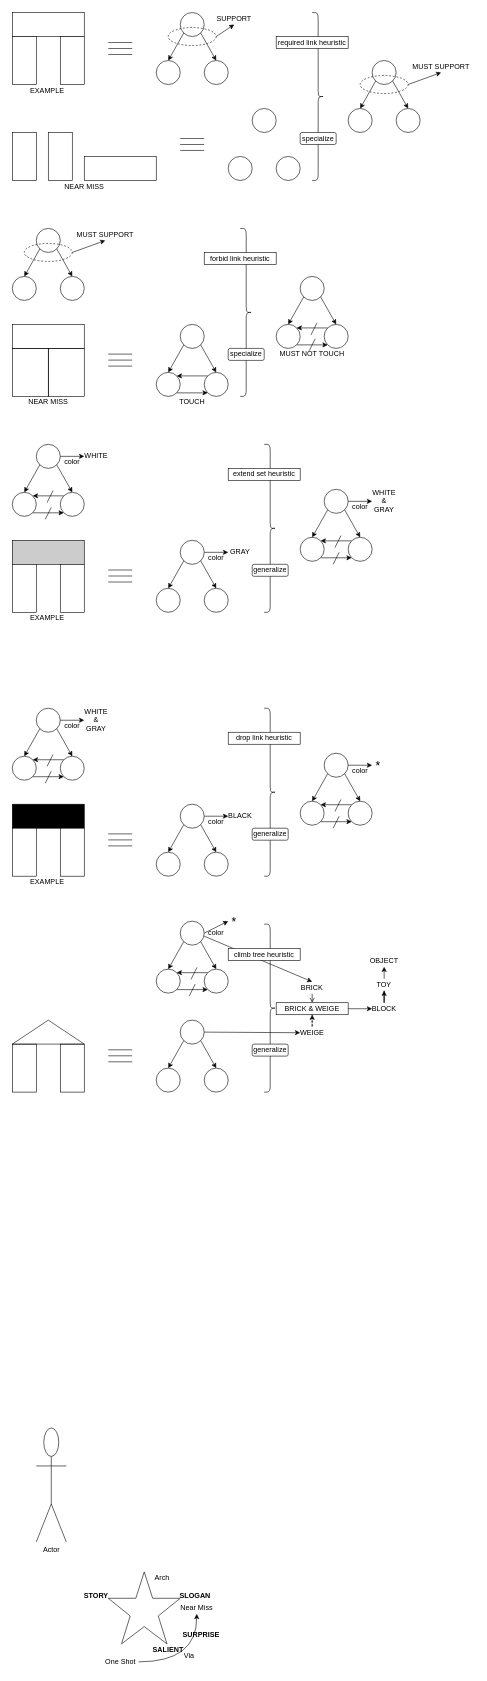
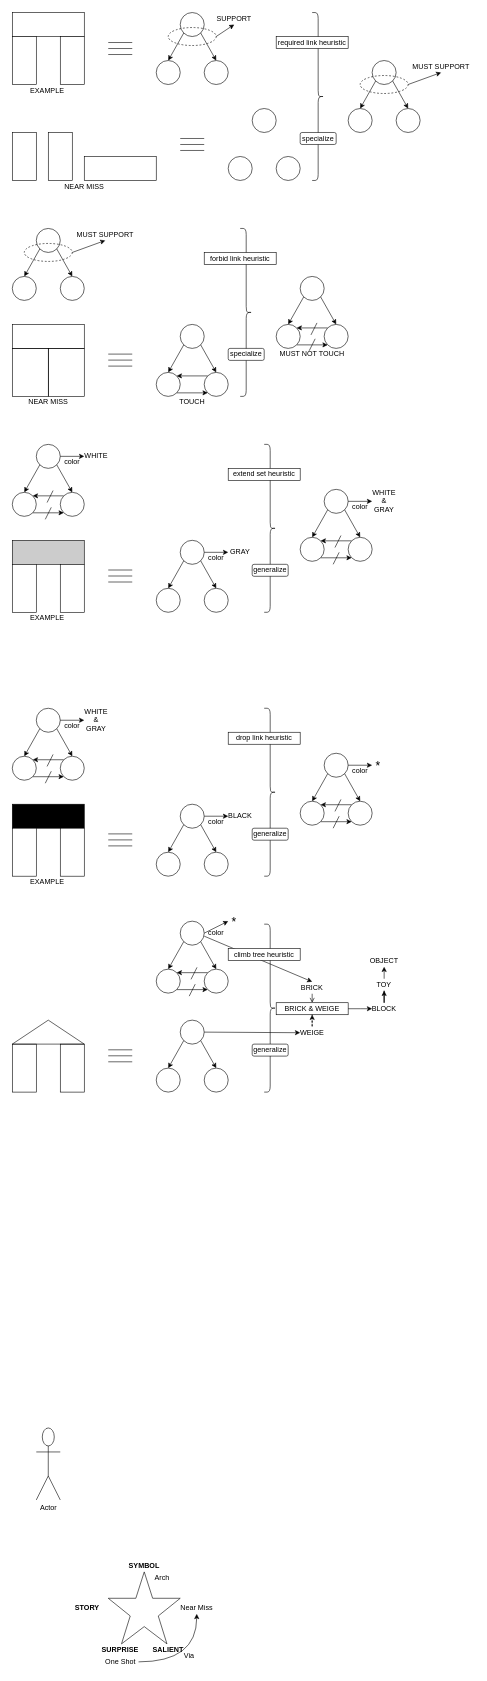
node "Actor": size 30x114 -> 24x72
node "SYMBOL": added
node "STORY": moved (96, 1596) -> (87, 1608)
node "SLOGAN": removed
node "SURPRISE": moved (201, 1635) -> (120, 1650)
